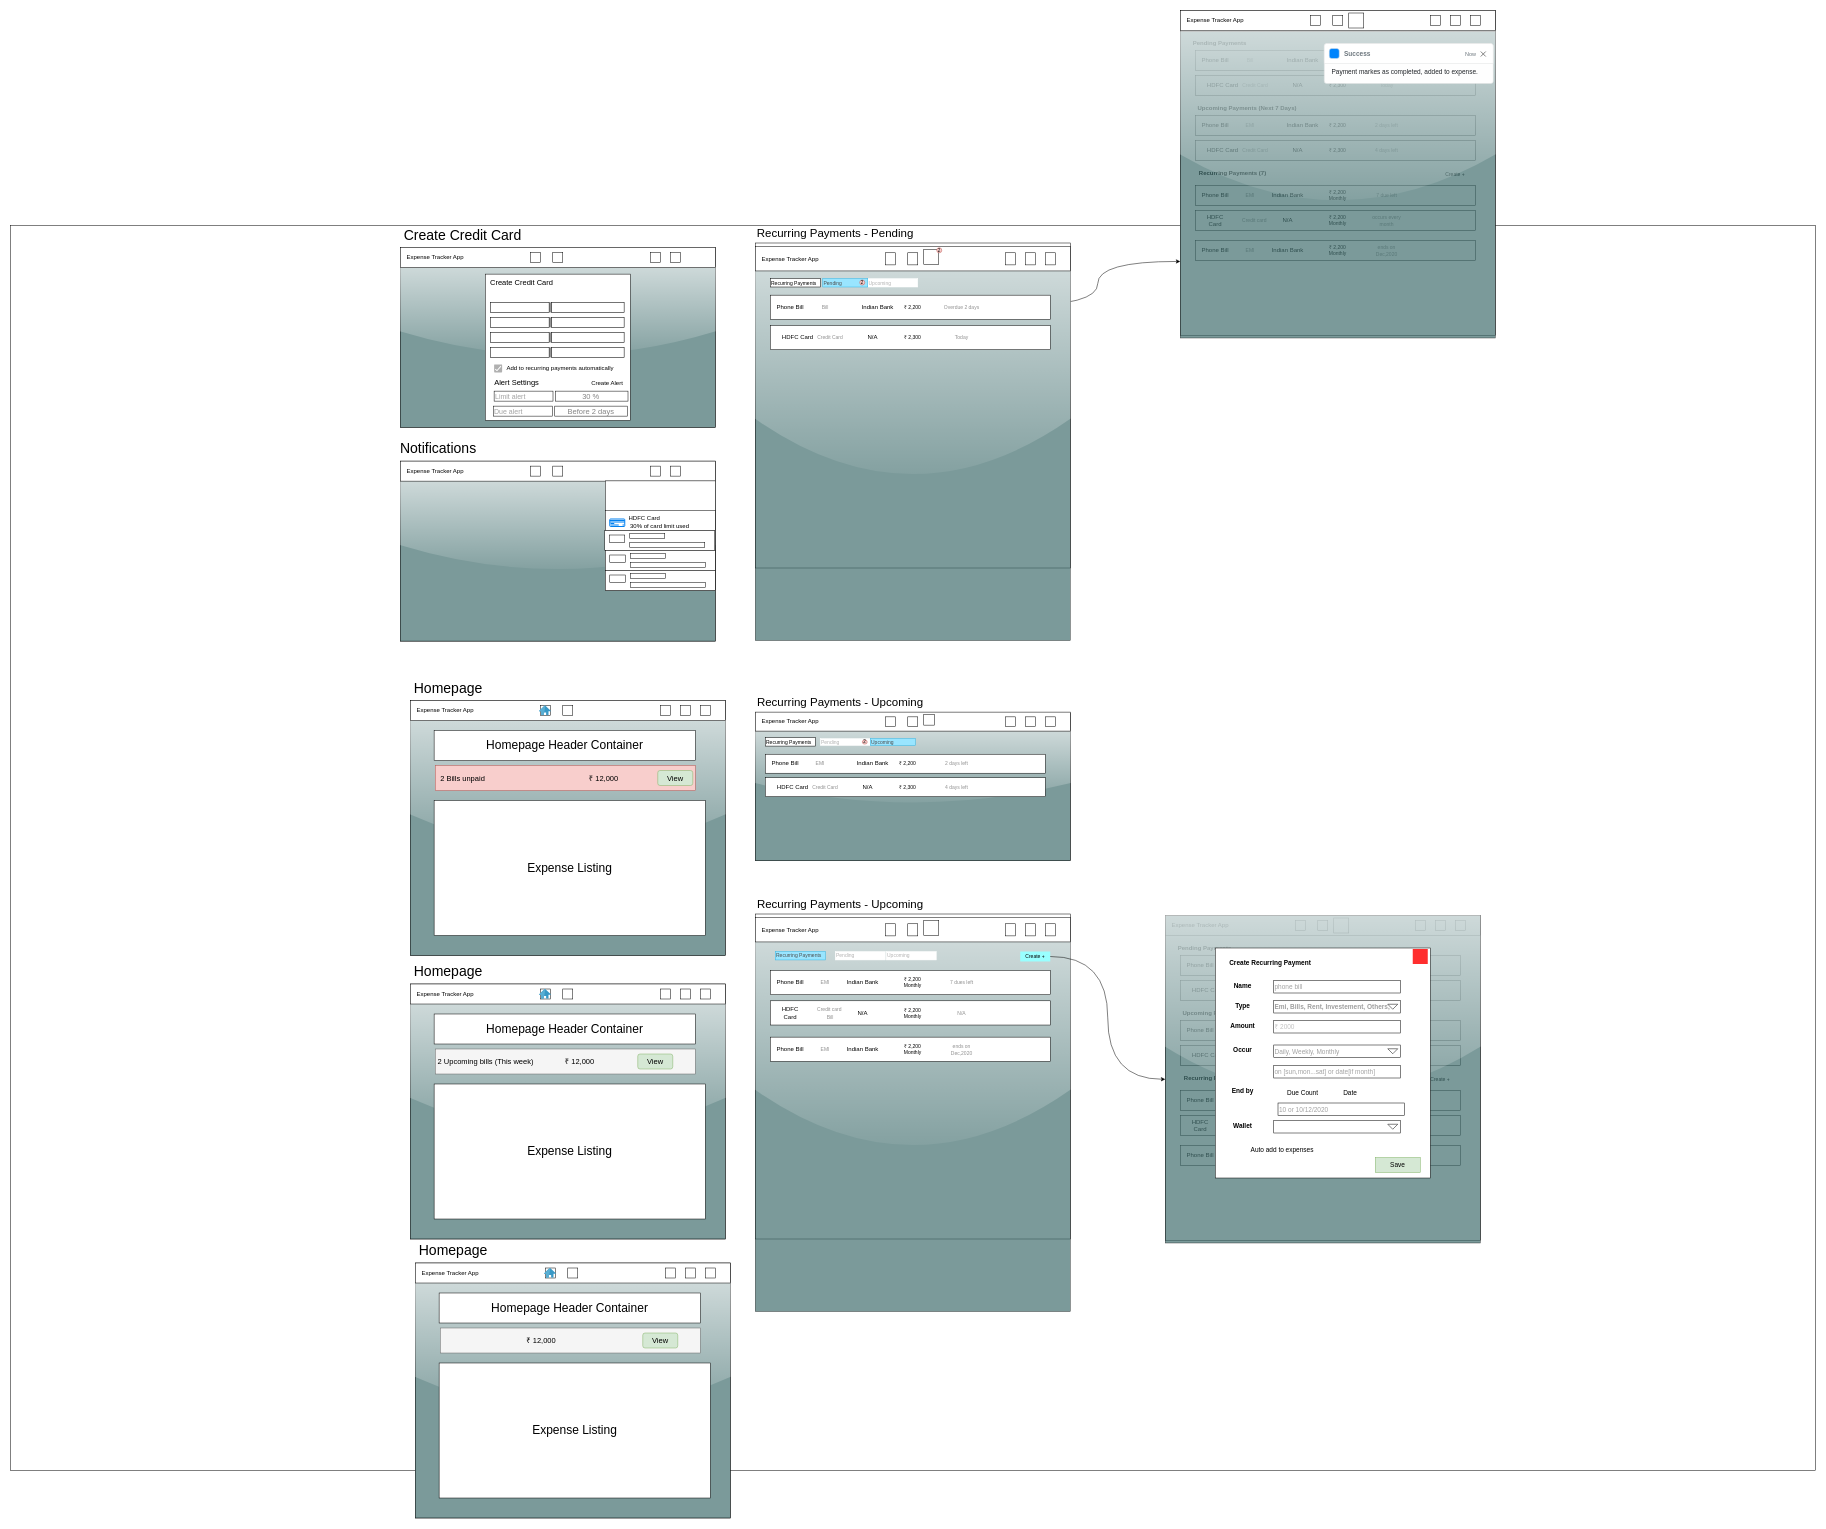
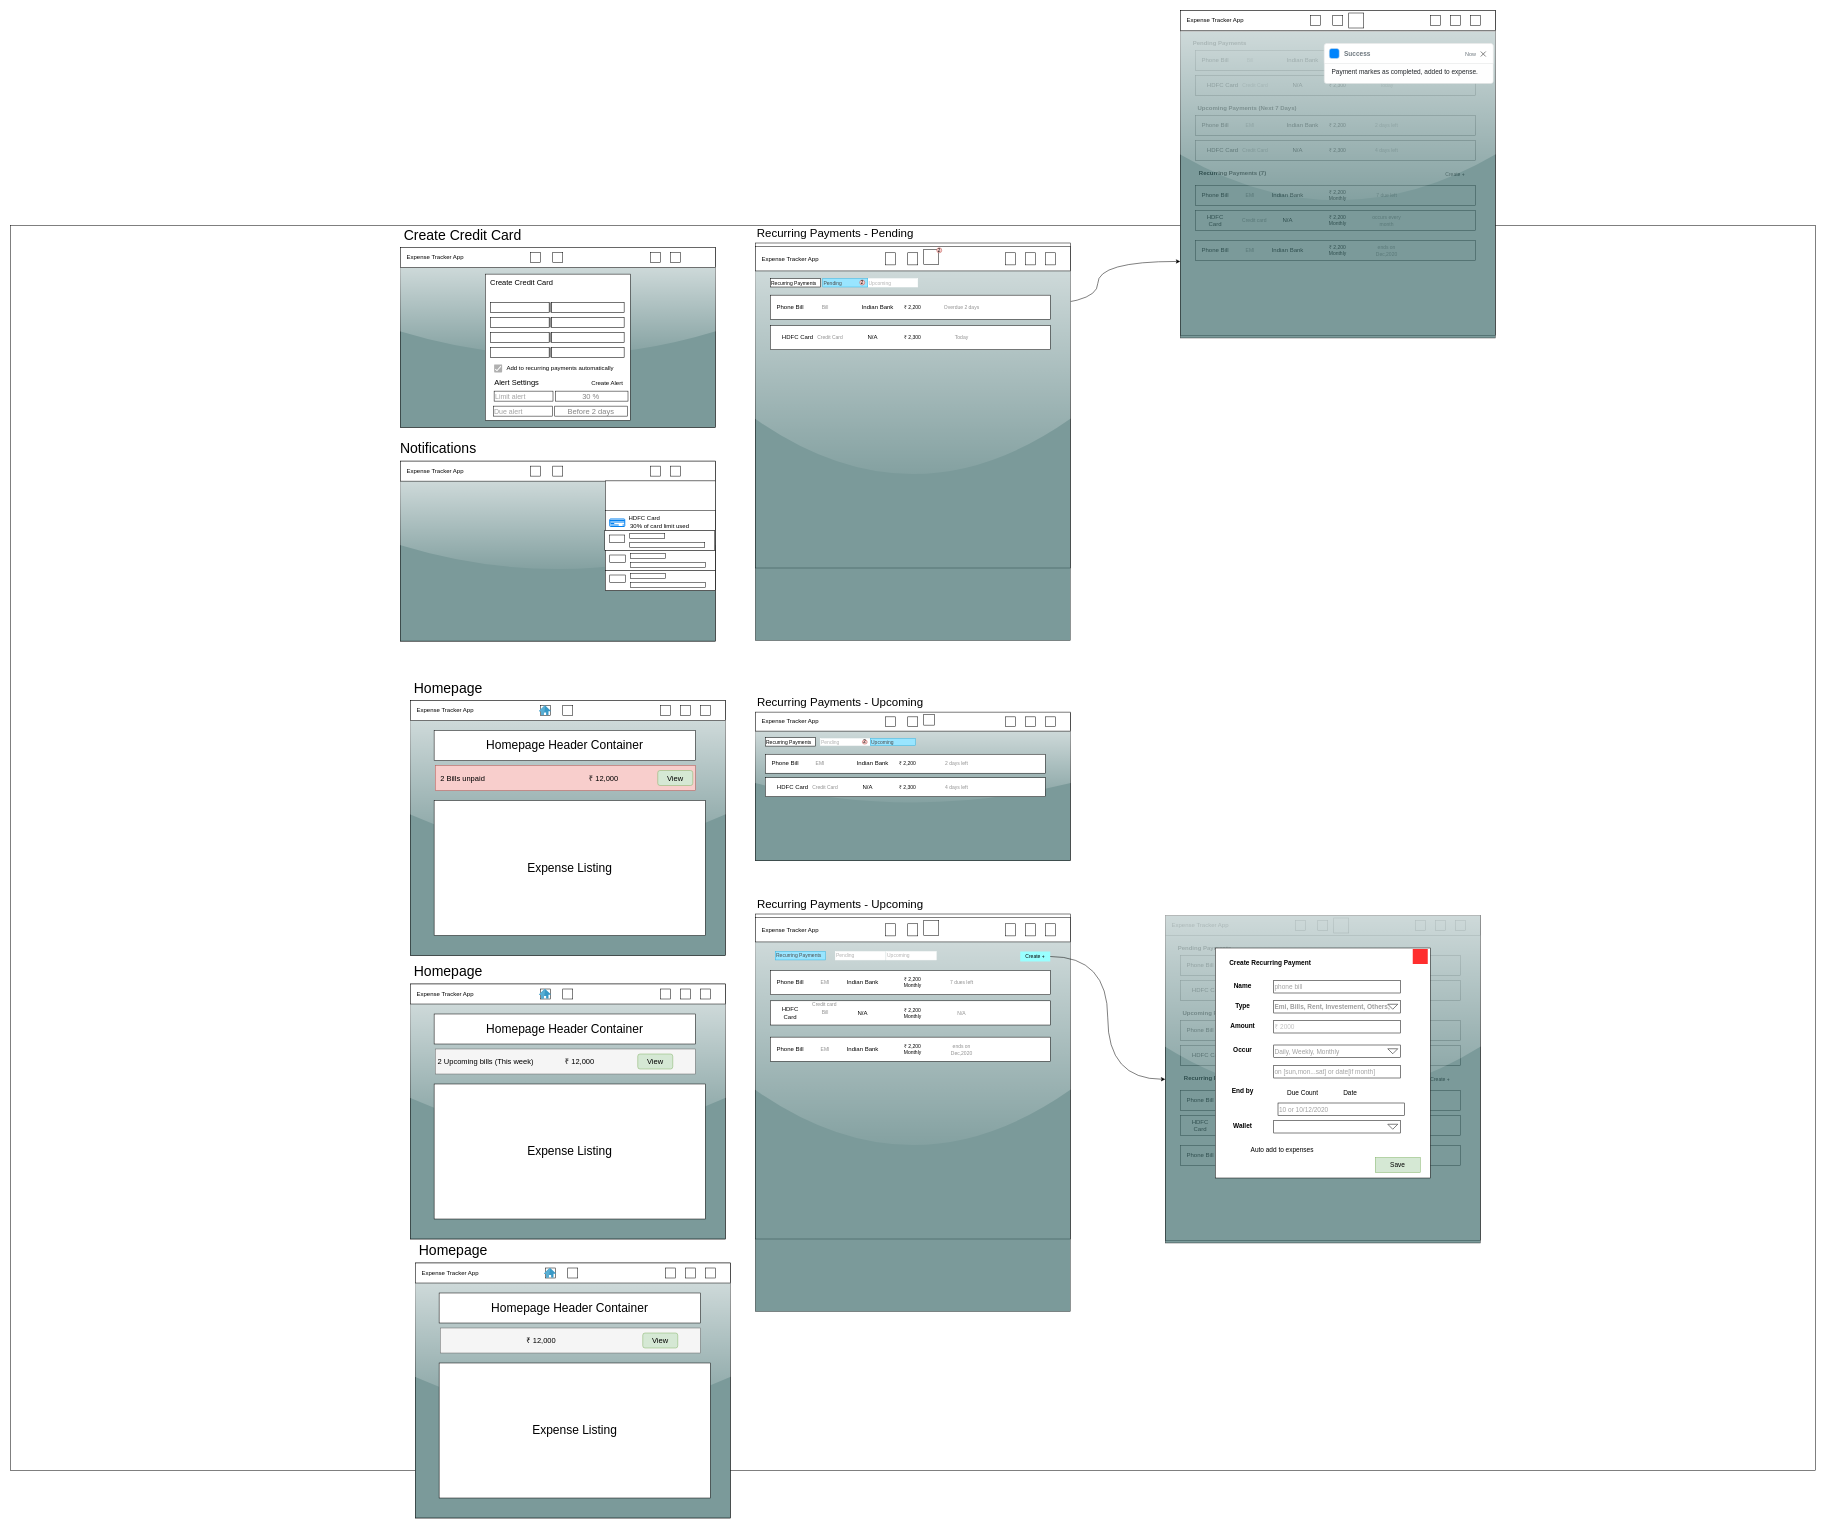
node "Credit card Bill": moved (830, 1013) -> (825, 1008)
